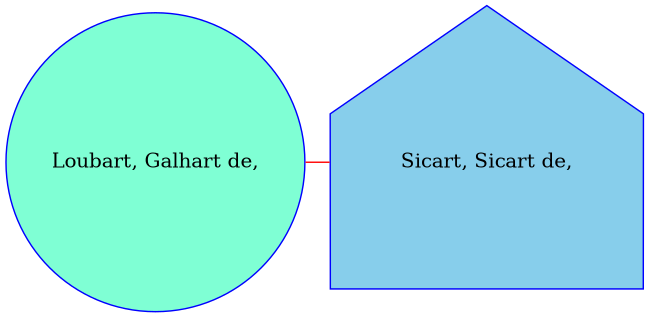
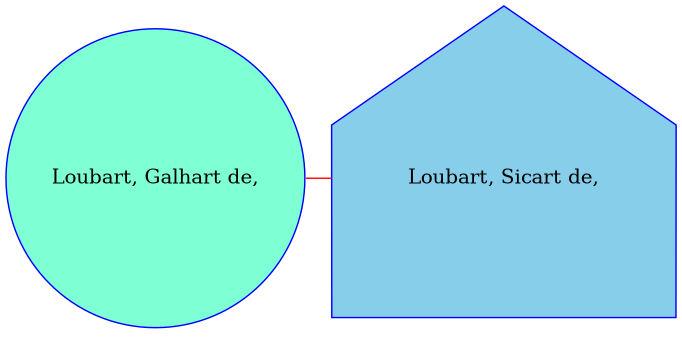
node "Sicart, Sicart de,": label "Sicart, Sicart de," -> "Loubart, Sicart de,"
